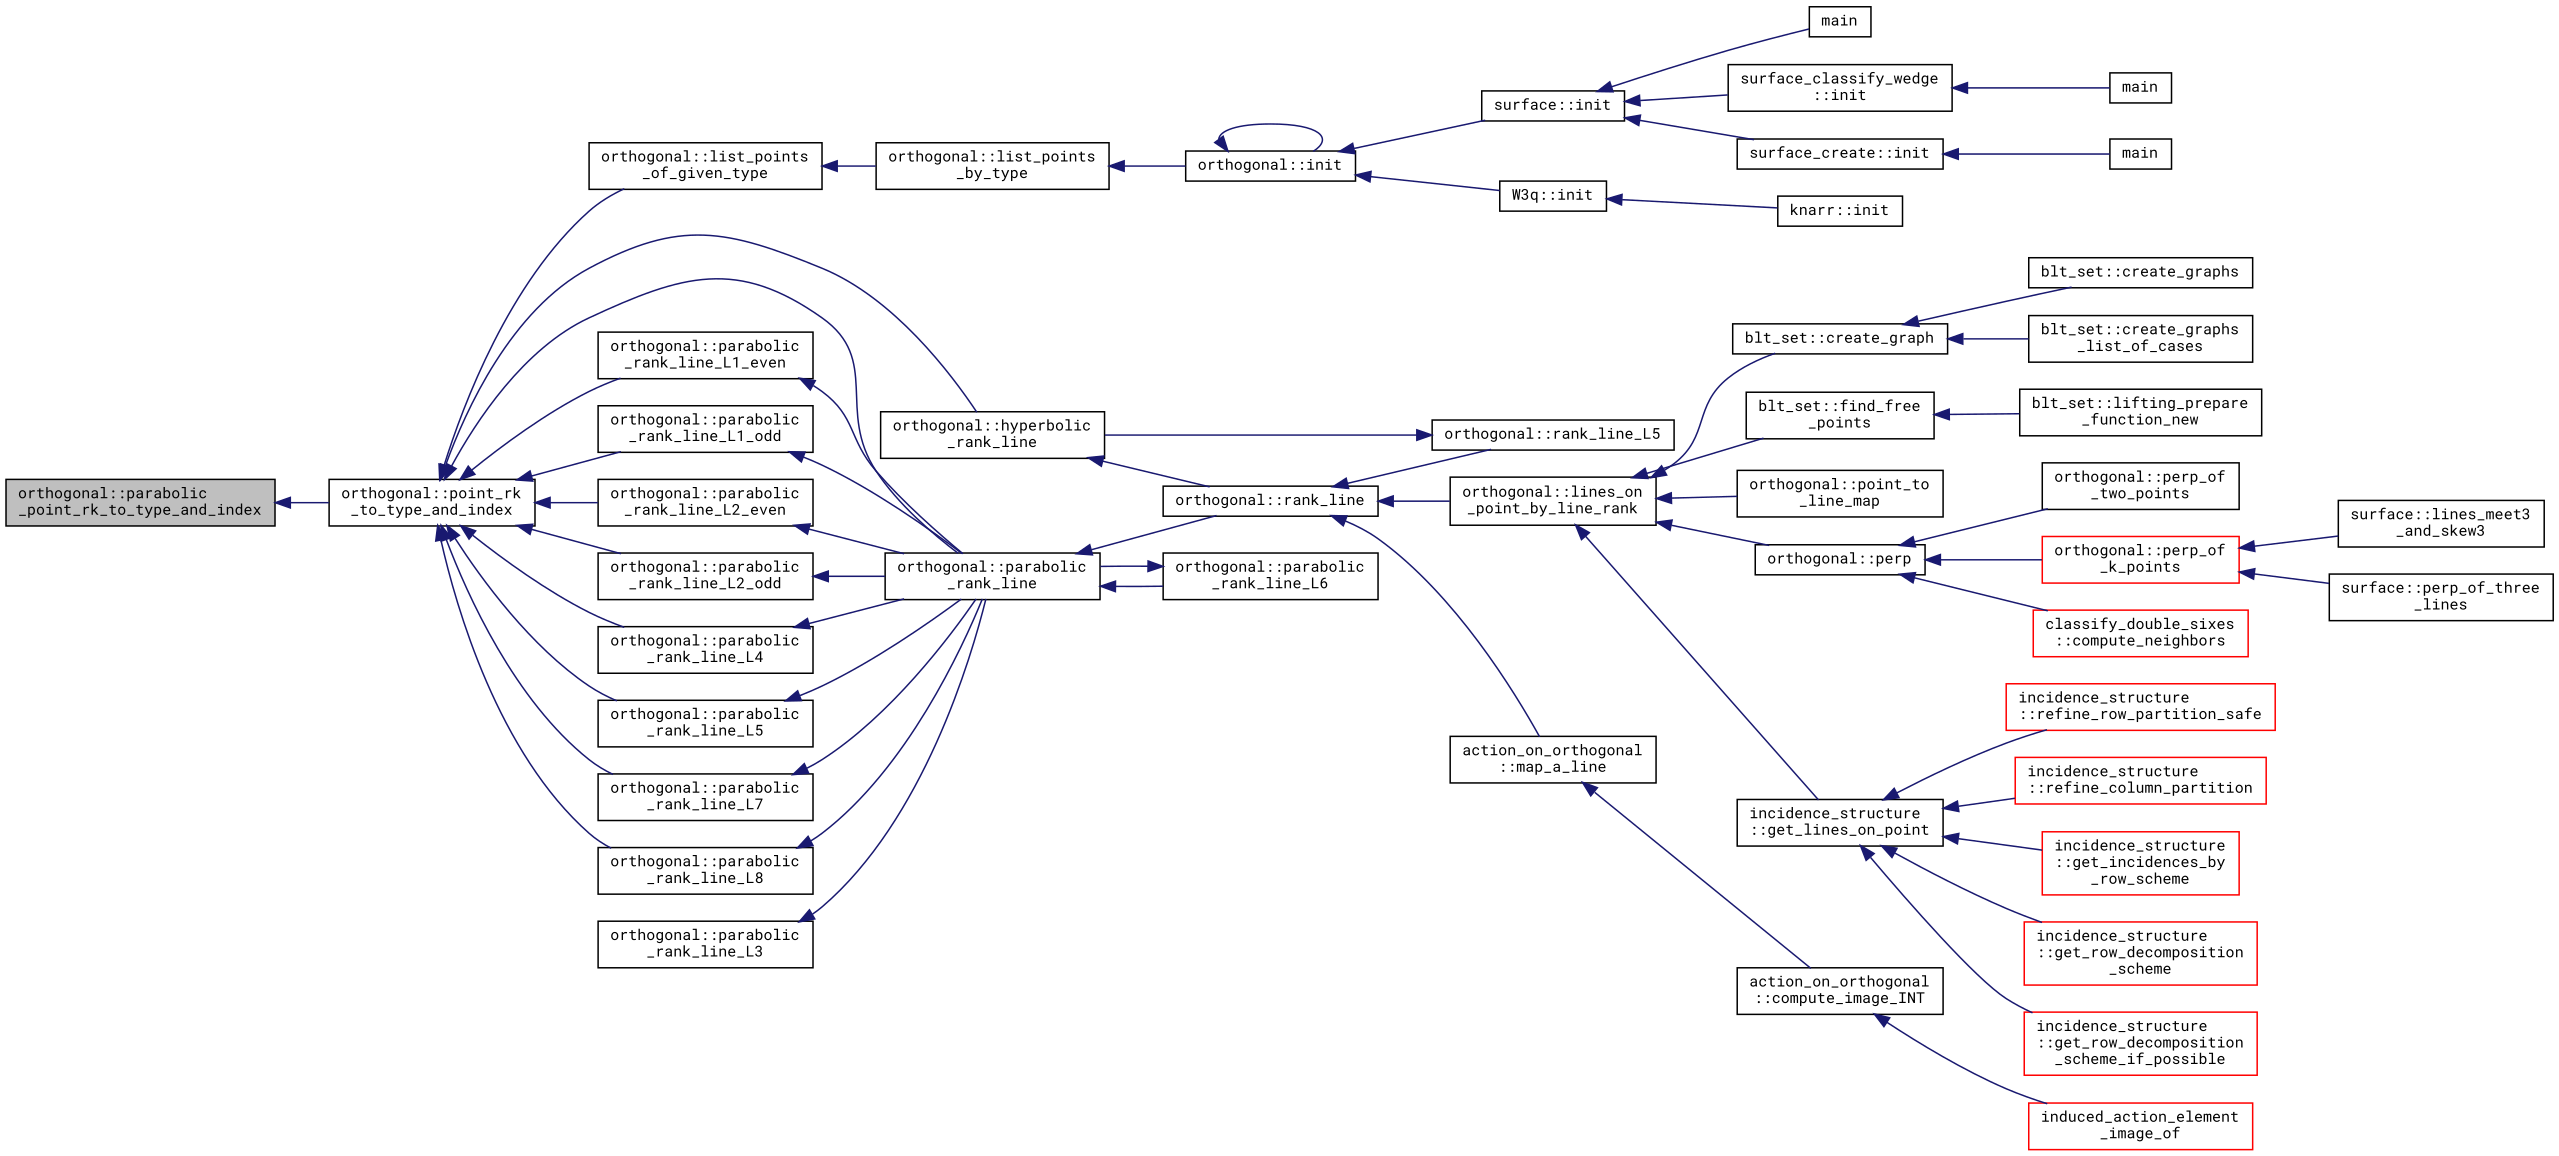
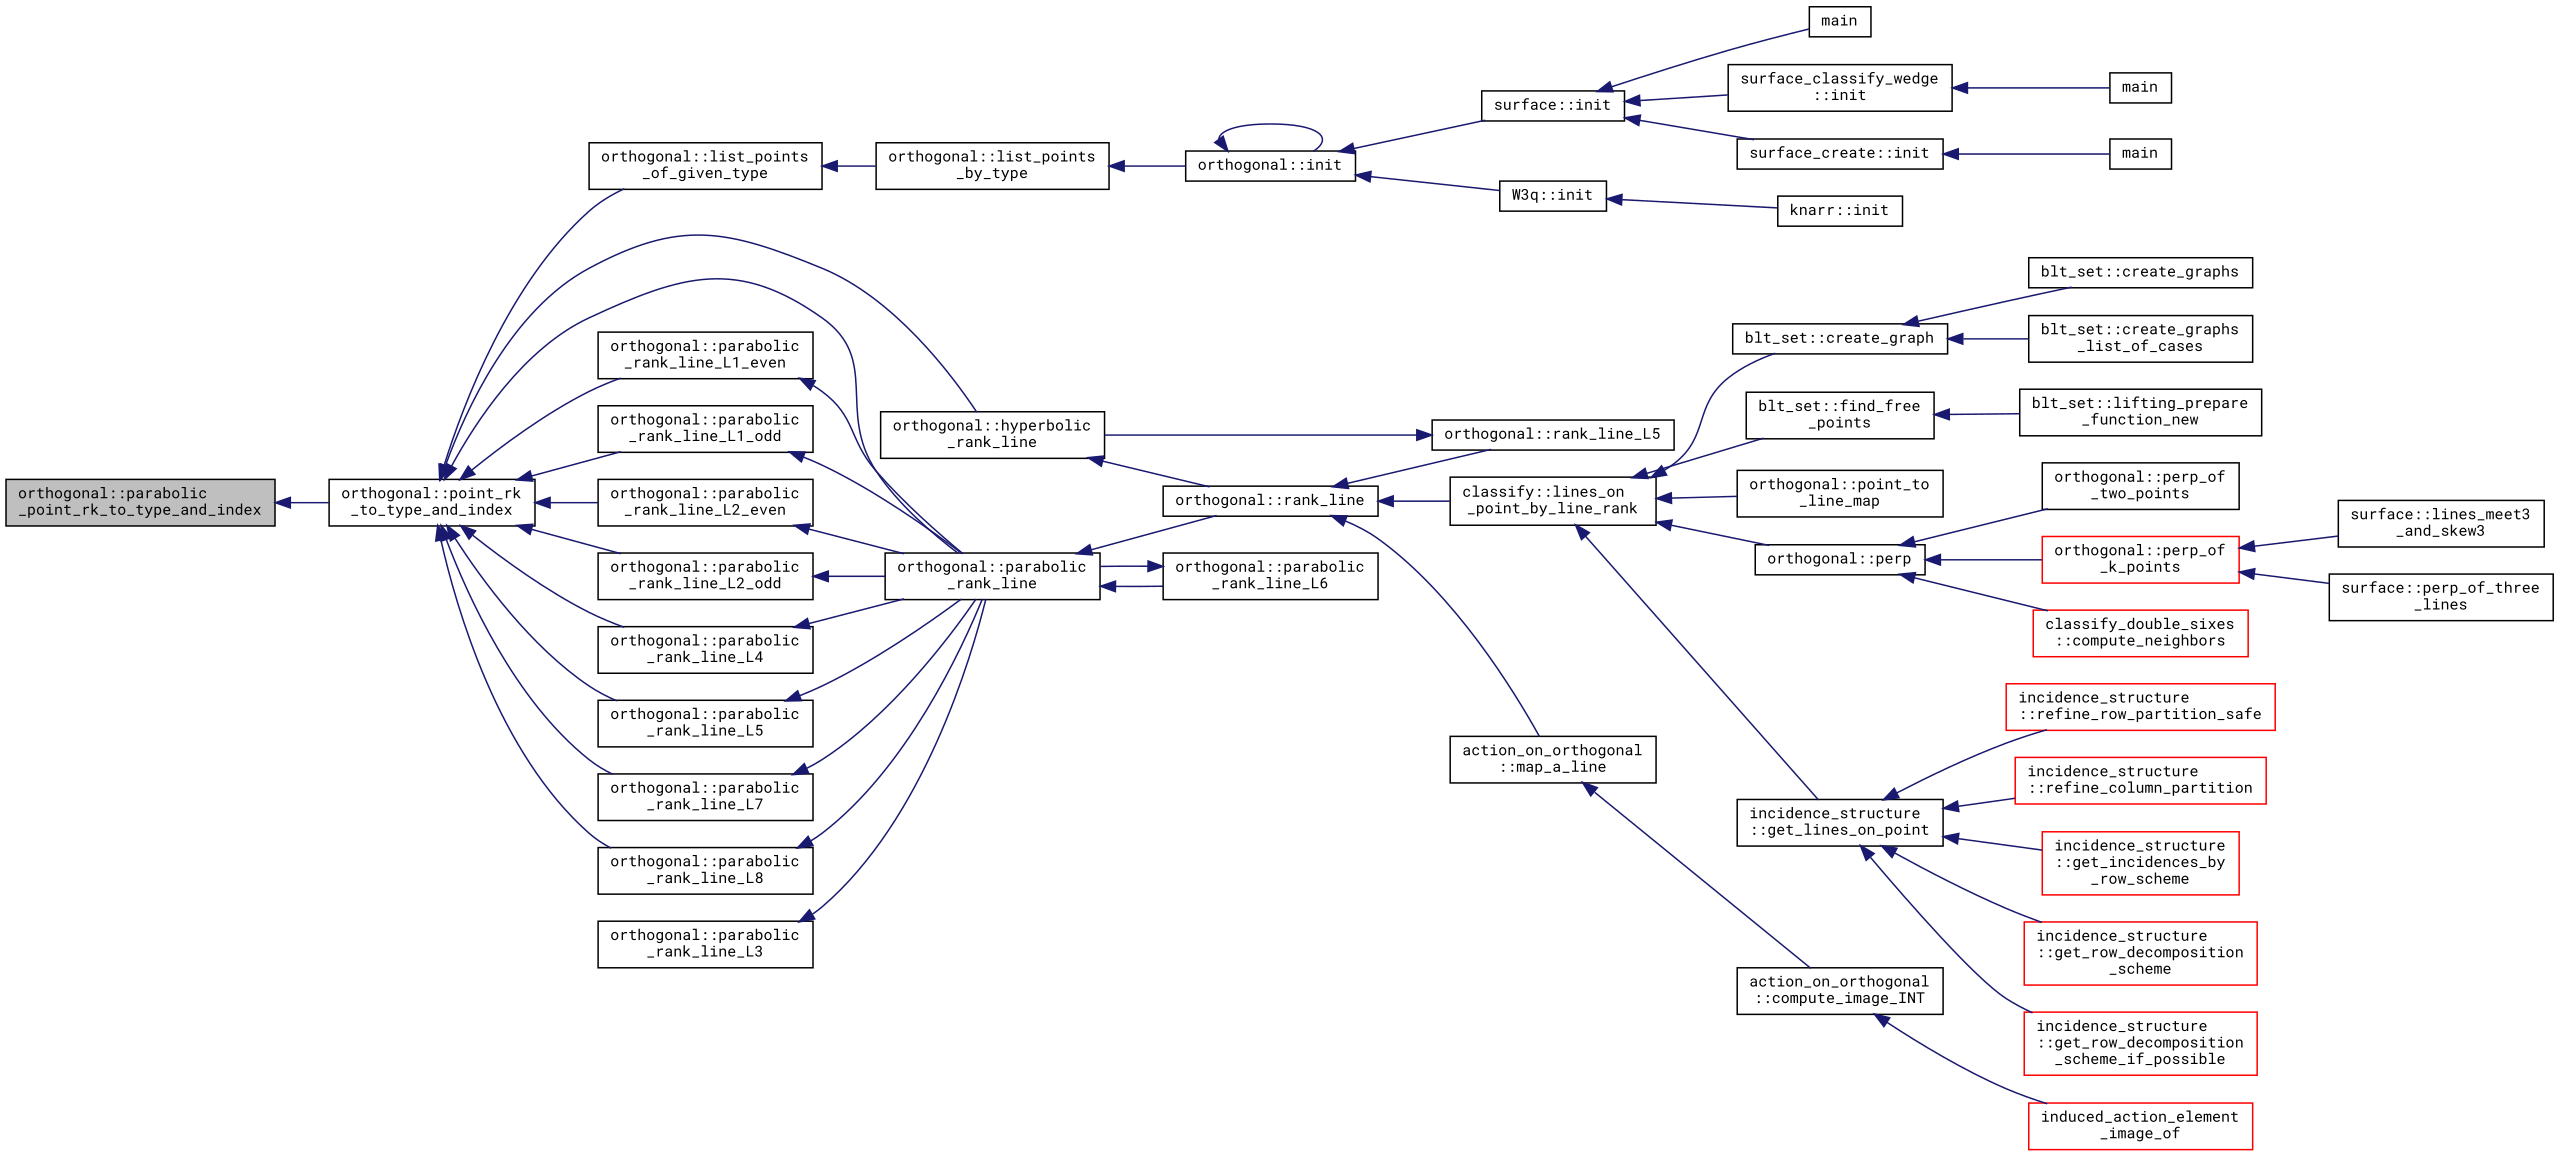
node "orthogonal::lines_on _point_by_line_rank": label "orthogonal::lines_on _point_by_line_rank" -> "classify::lines_on _point_by_line_rank"
